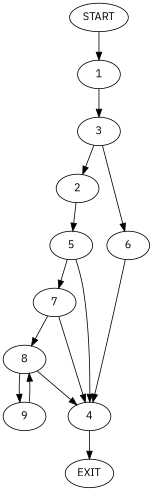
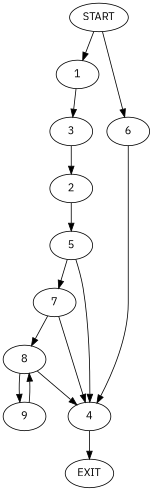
edge "3" -> "6": now "START" -> "6"
